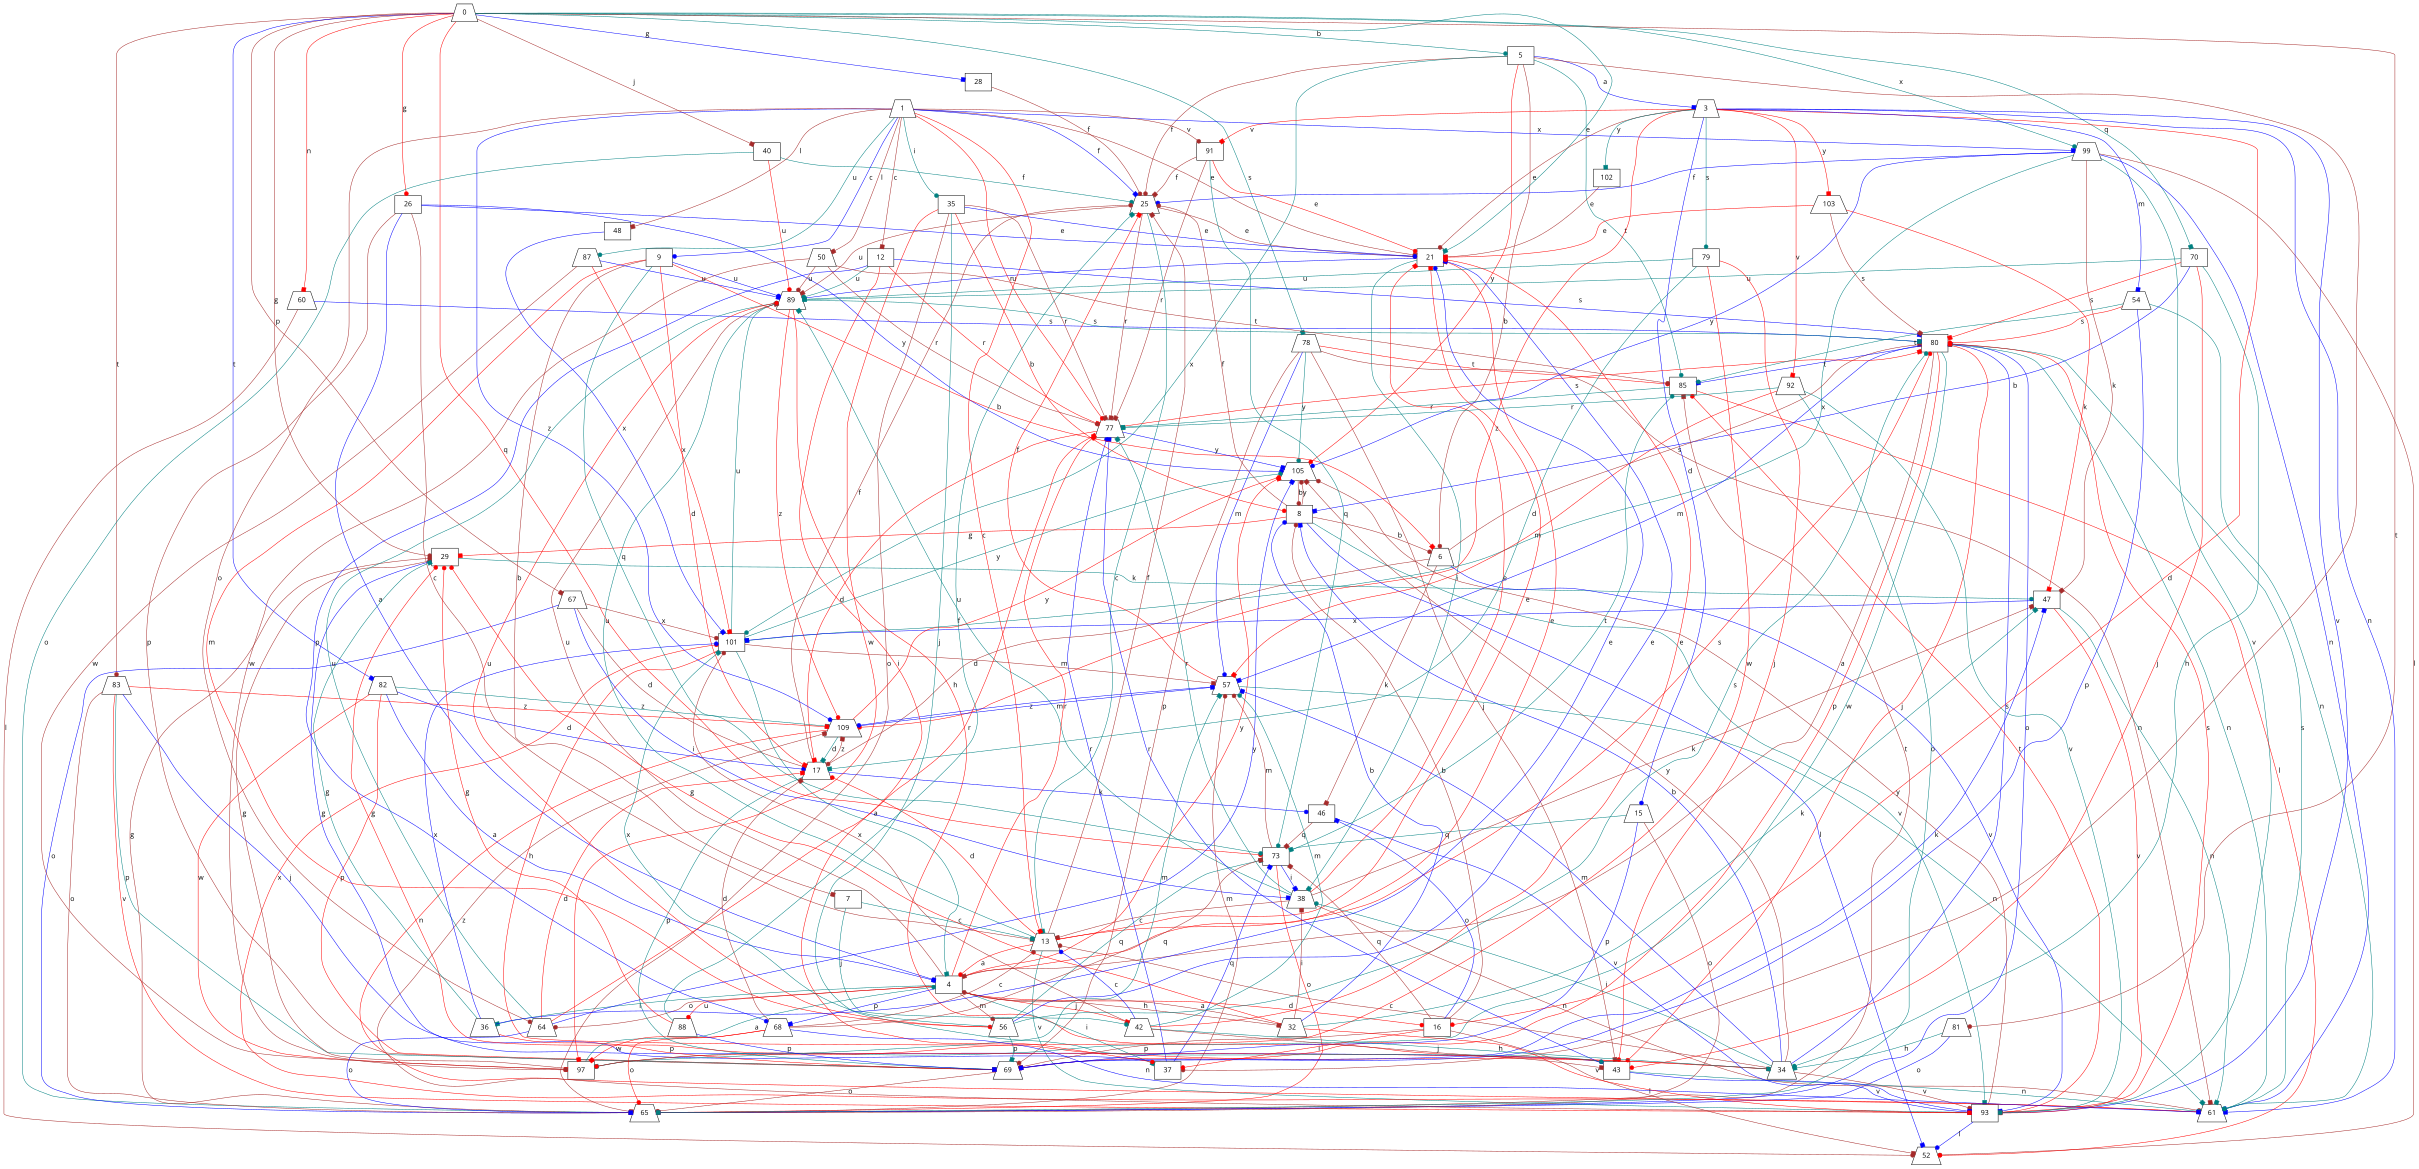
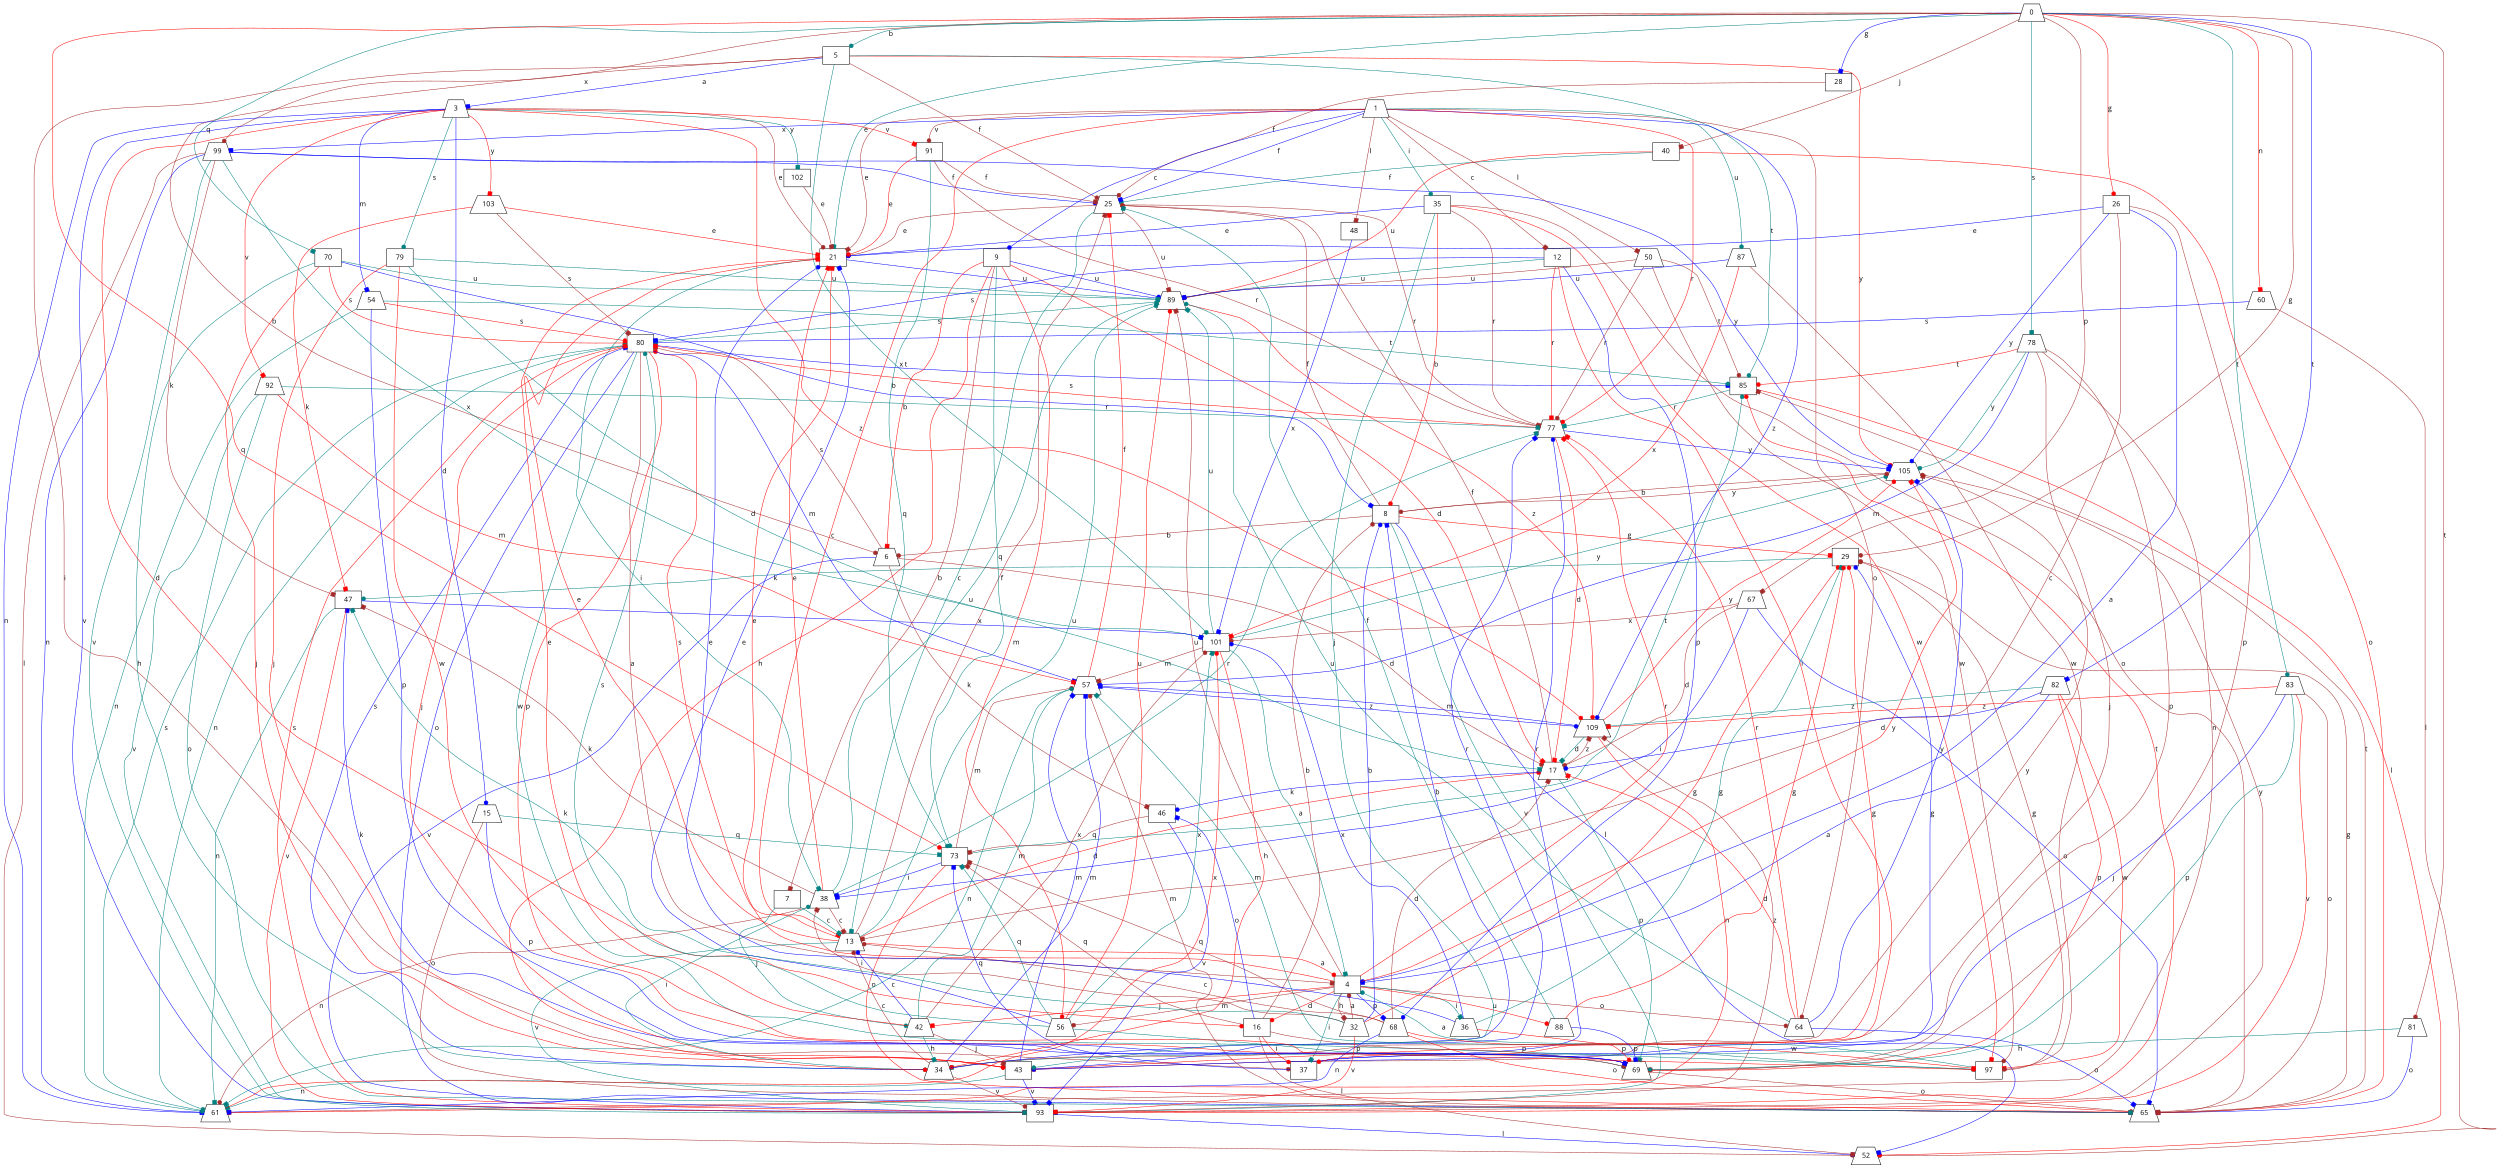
edge "0" -> "99": color teal -> brown
edge "0" -> "83": color brown -> teal
edge "40" -> "65": color teal -> red
edge "43" -> "57": added, label "m"
edge "89" -> "34": now "9" -> "34"
